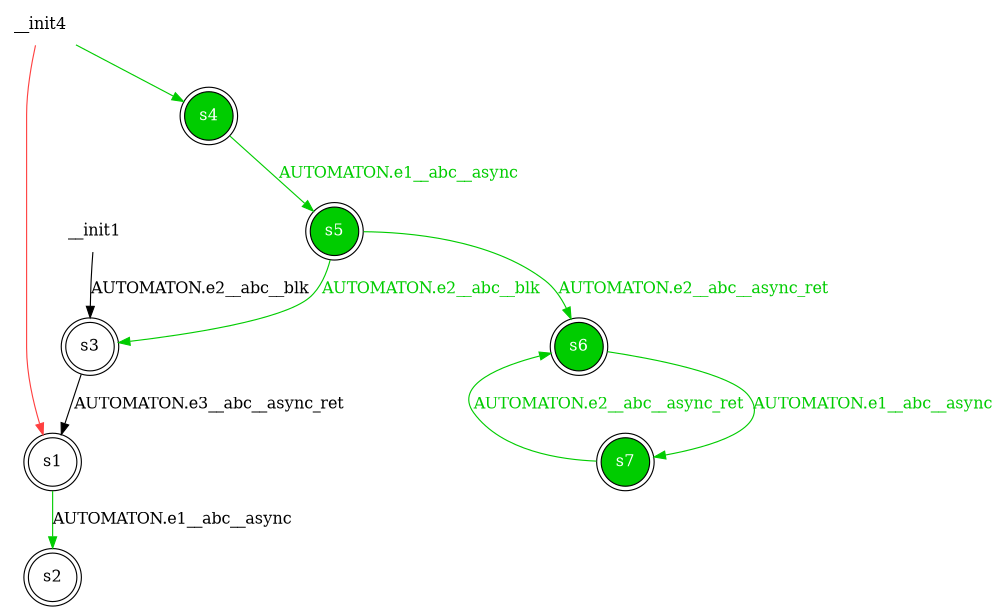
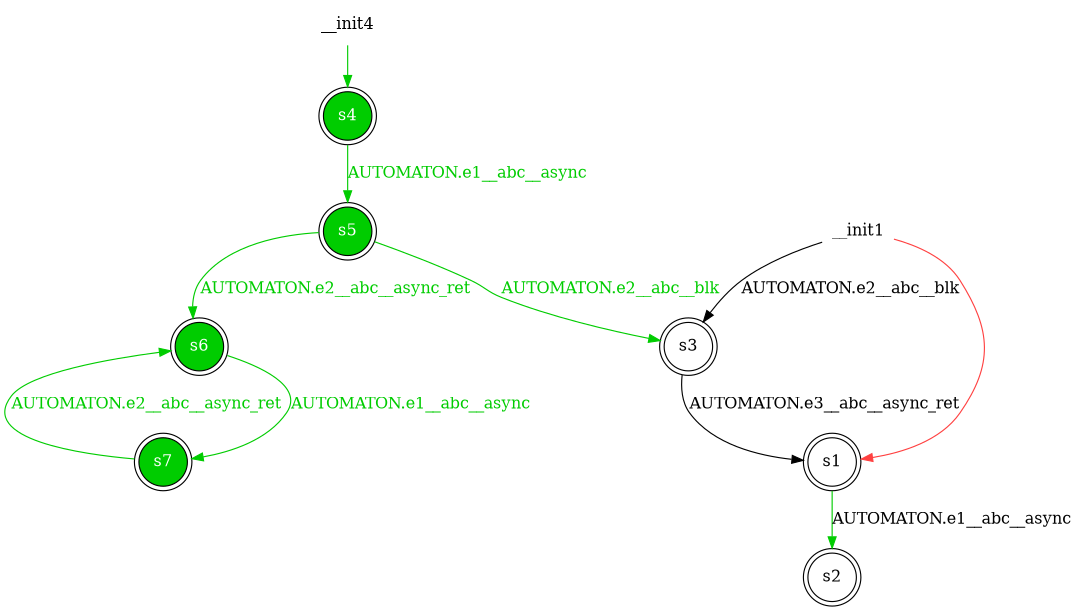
edge "__init4" -> "s1": now "__init1" -> "s1"
